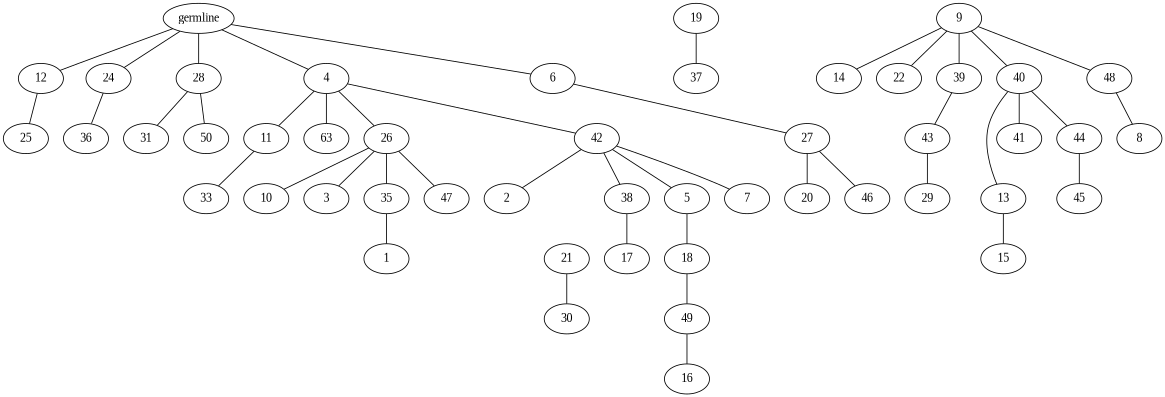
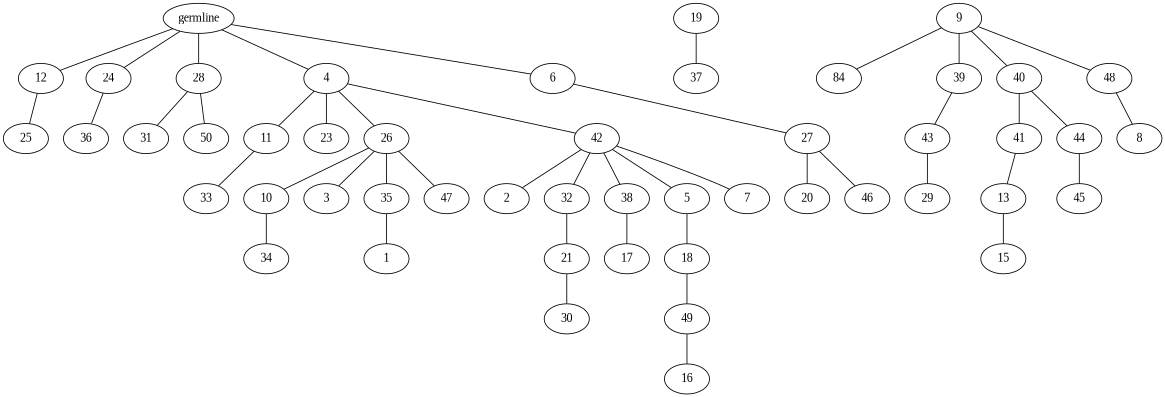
node "14": label "14" -> "84"
node "22": removed
edge "40" -- "13": now "41" -- "13"
node "63": label "63" -> "23"
node "32": added
node "34": added
